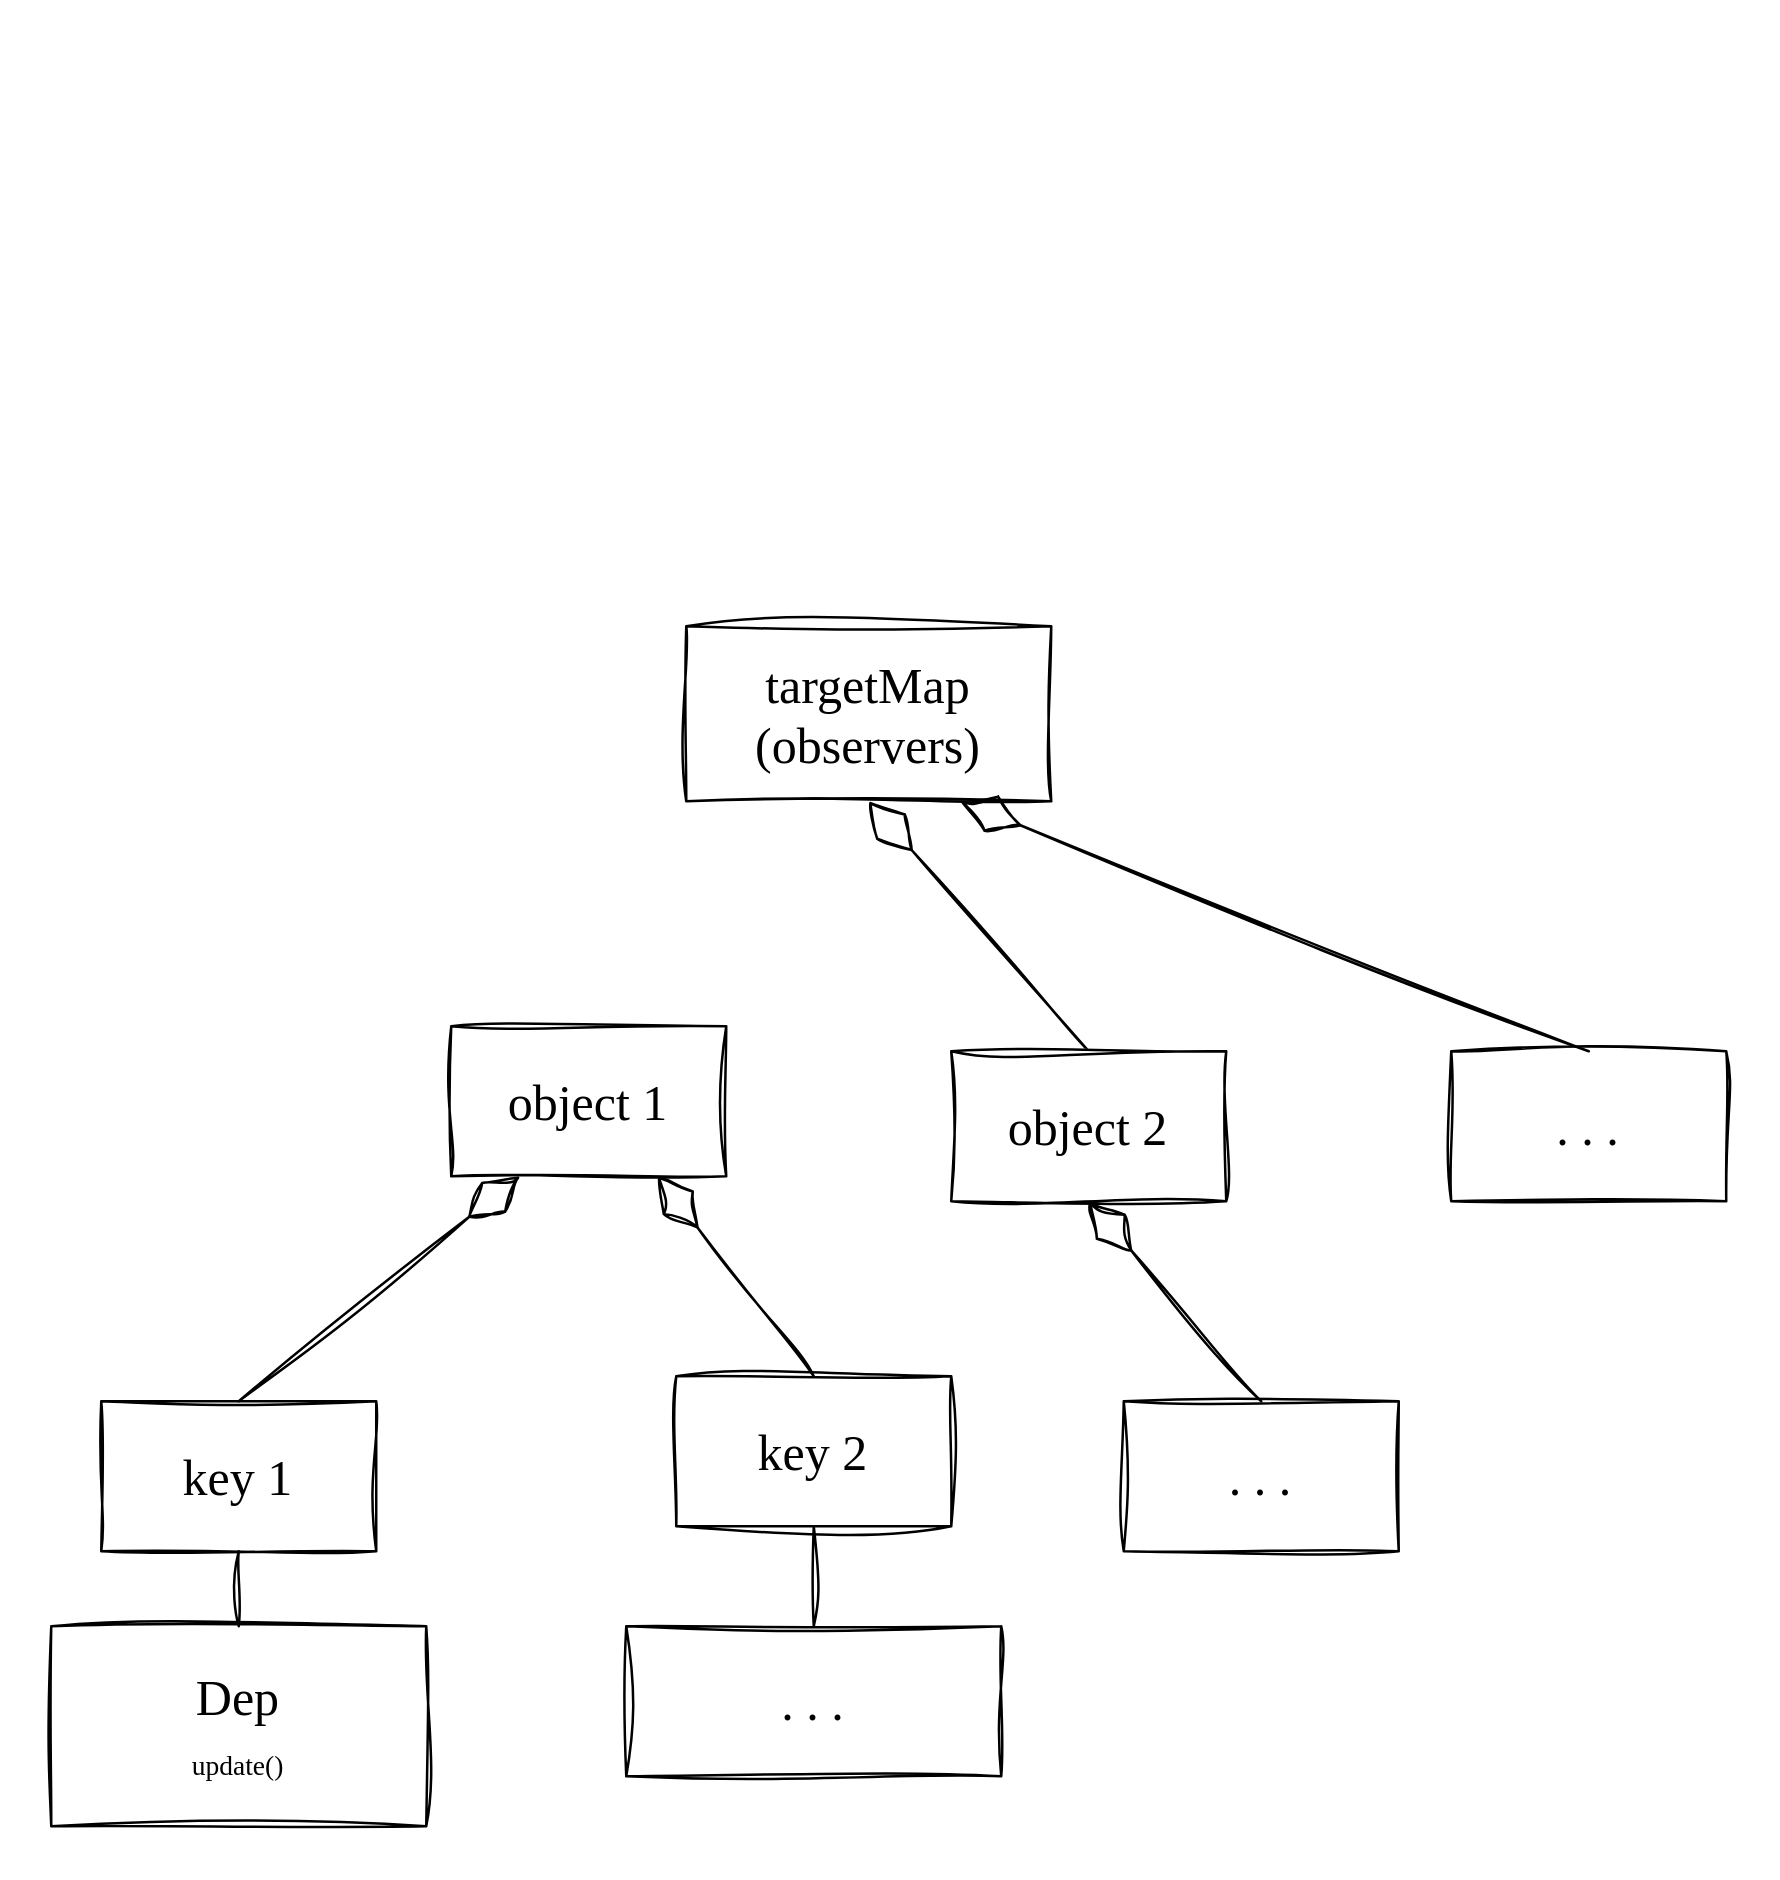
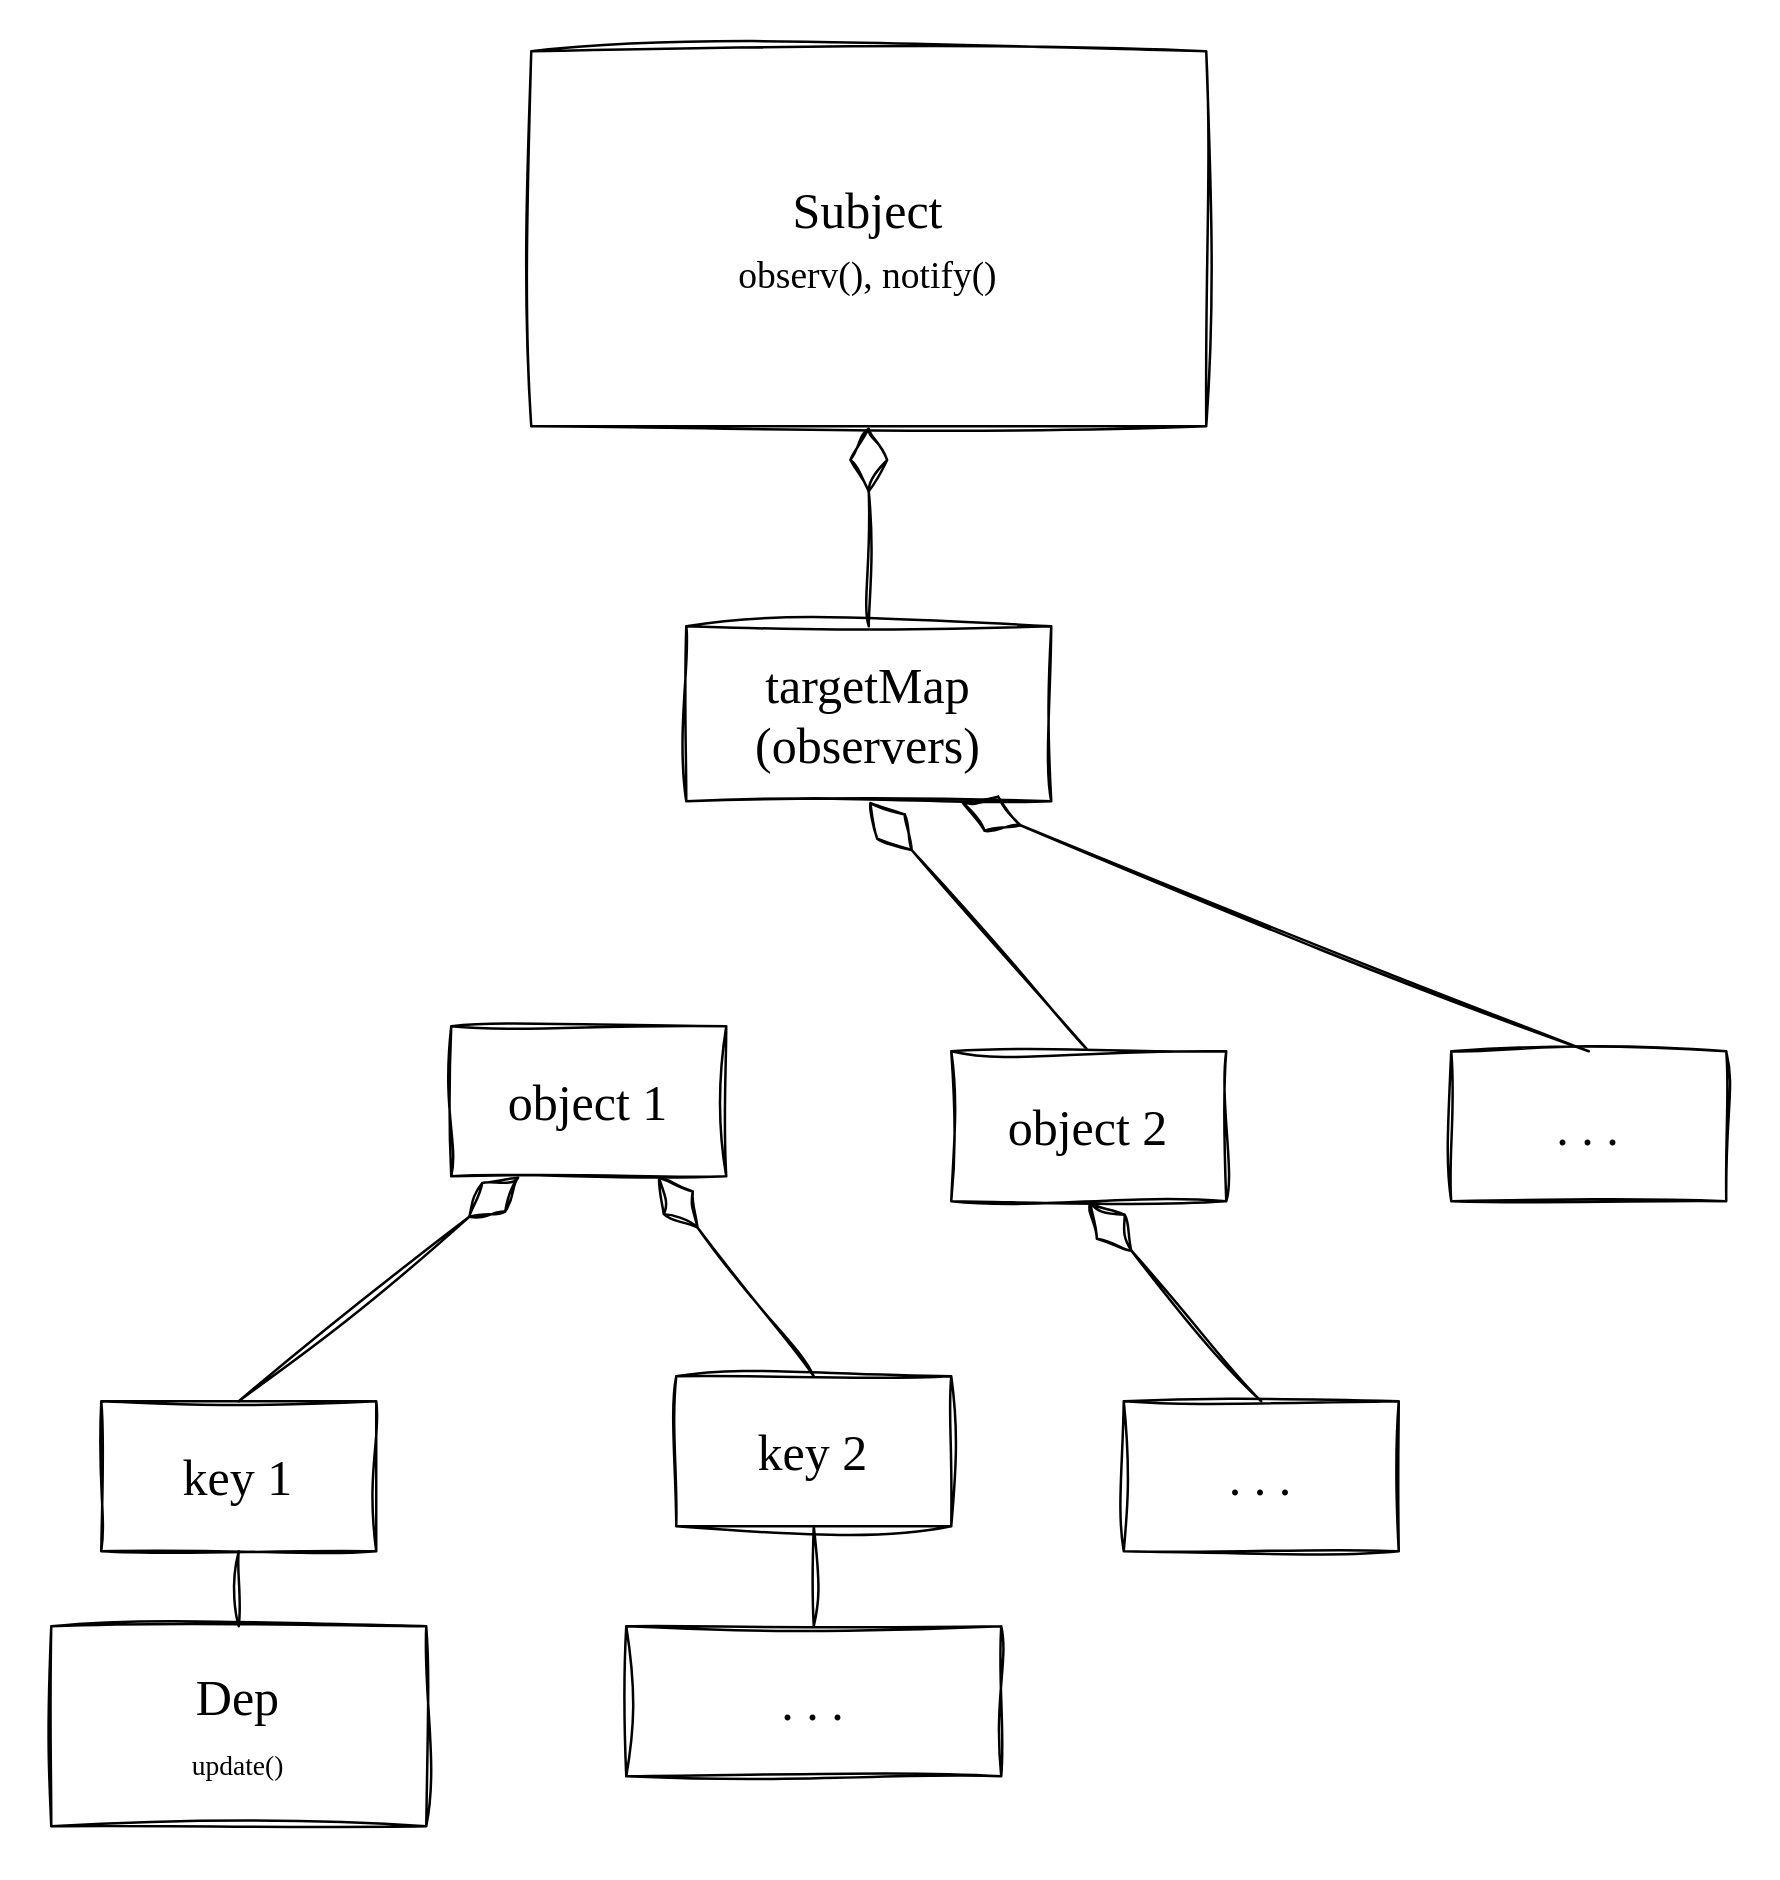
node "Subject observ(), notify()": added
edge "targetMap (observers)" -> "Subject observ(), notify()": added
